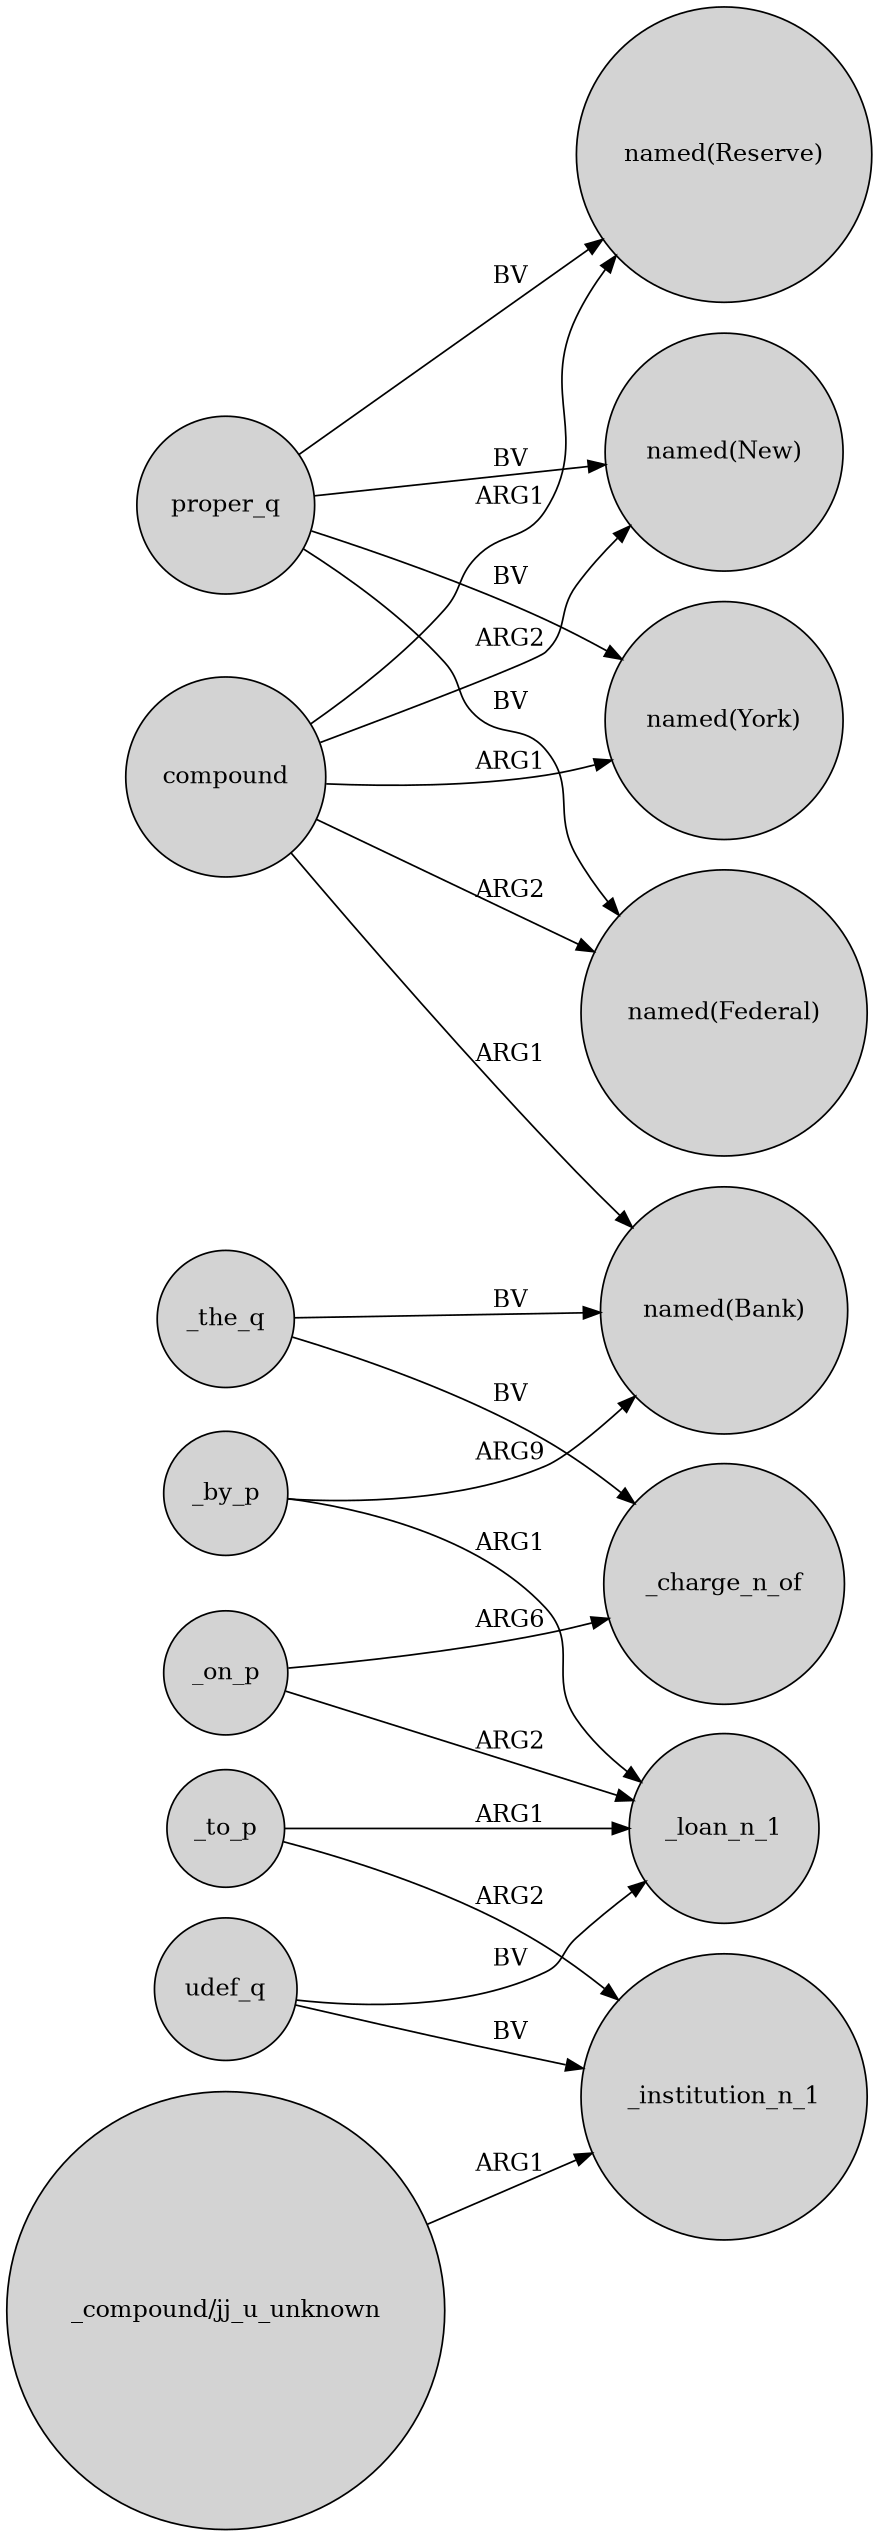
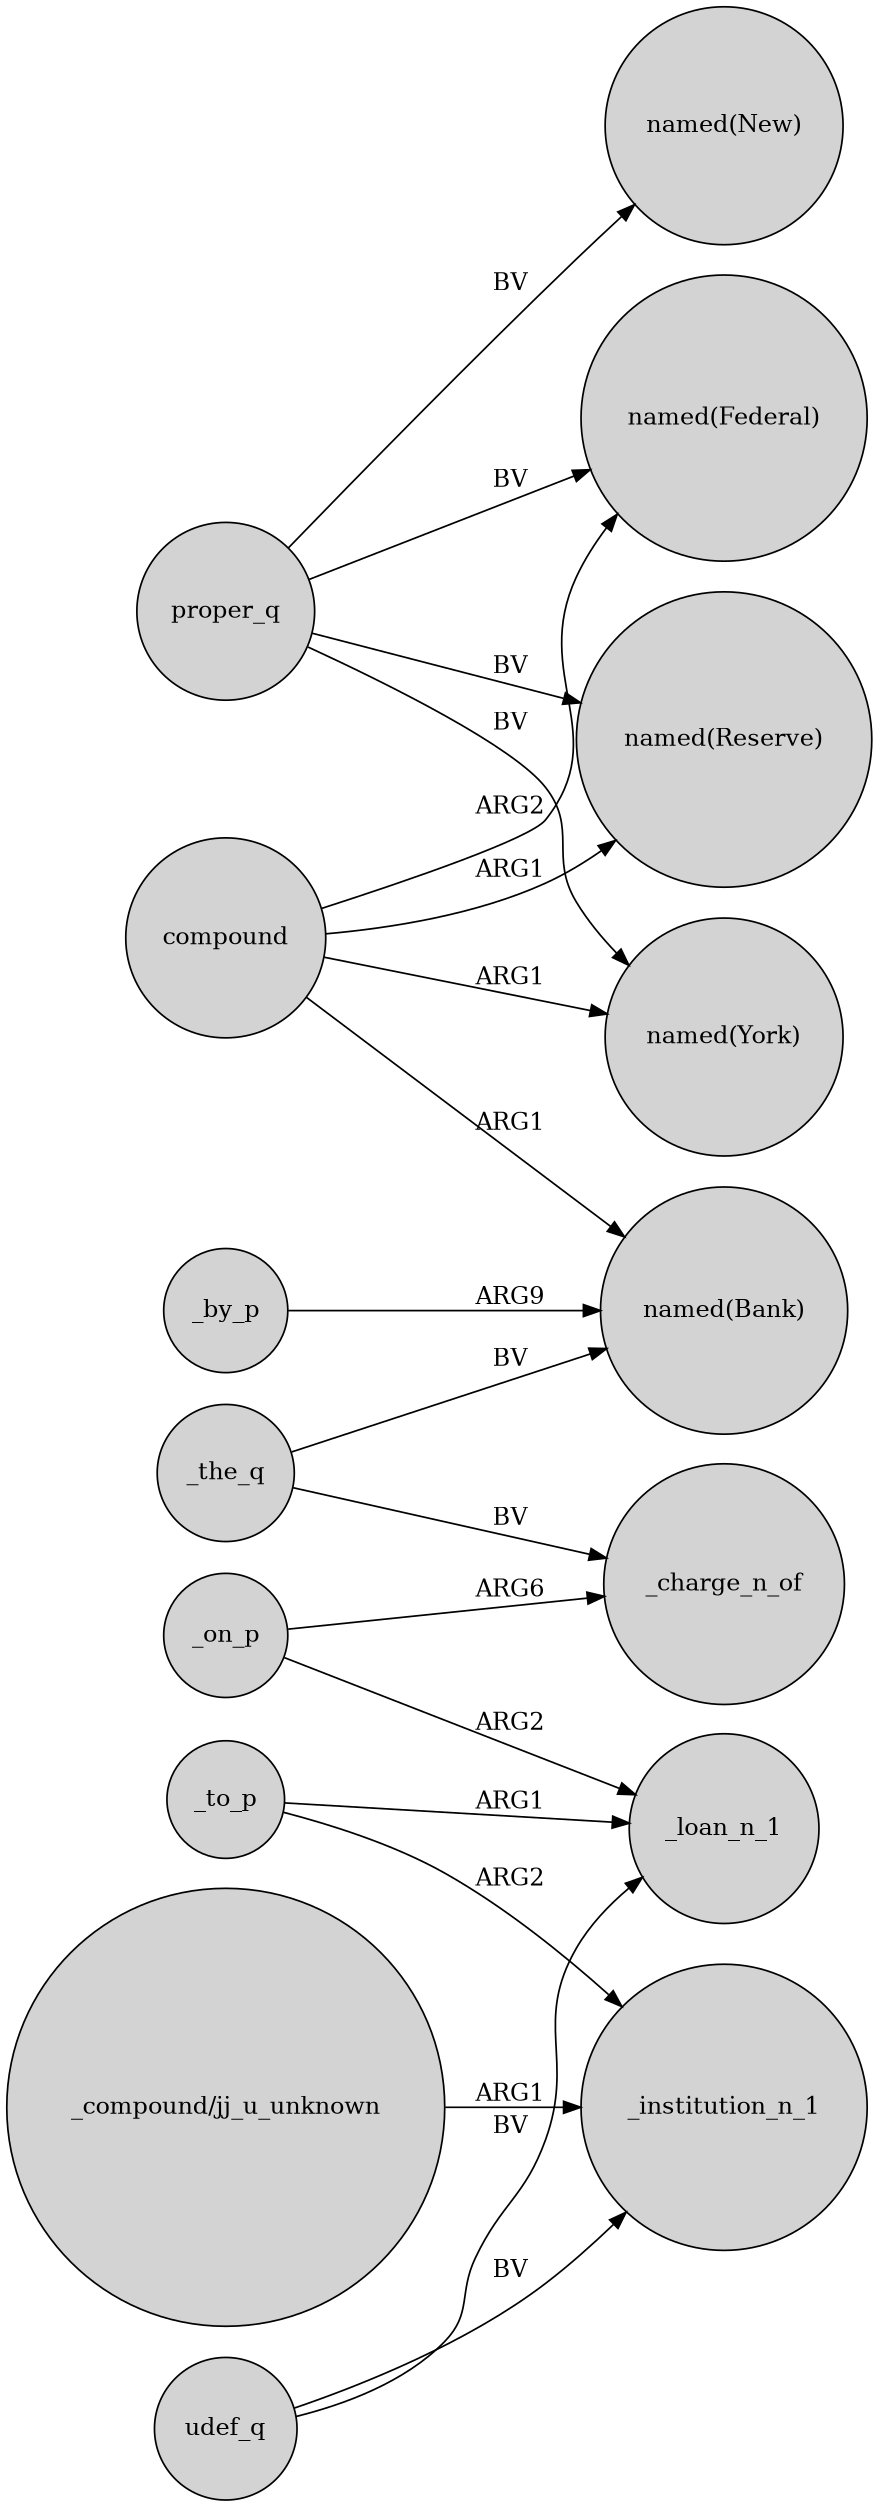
edge "compound" -> "named(New)": removed, label "ARG2"
edge "_by_p" -> "_loan_n_1": removed, label "ARG1"
